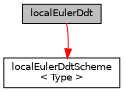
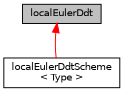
edge "localEulerDdt" -> "localEulerDdtScheme < Type >": reversed
